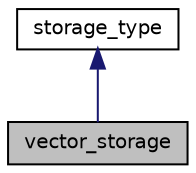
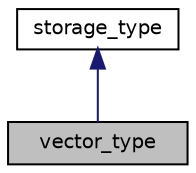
node "vector_storage": label "vector_storage" -> "vector_type"
